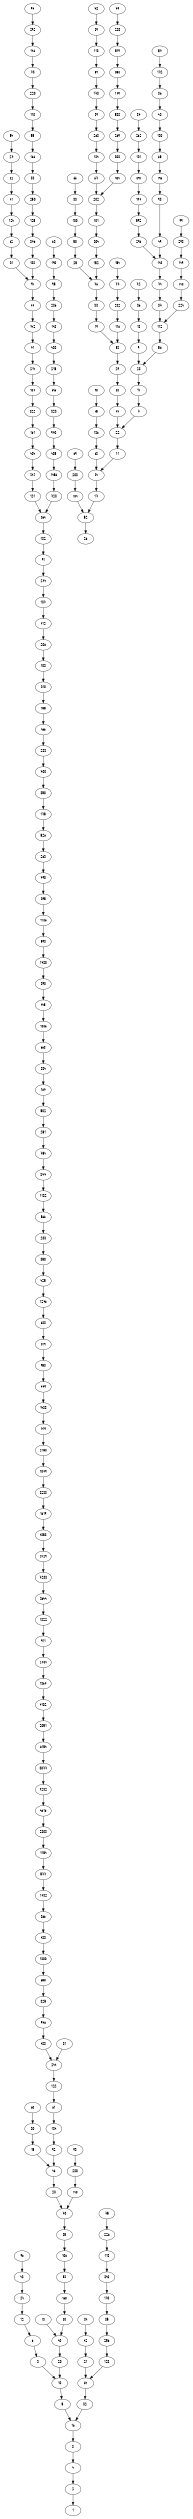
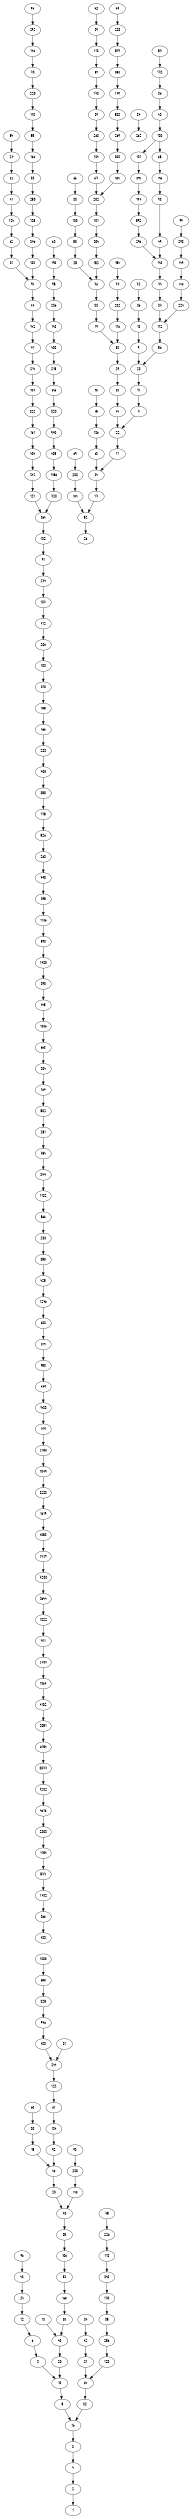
edge "262" -> "131": now "130" -> "131"
edge "433" -> "1300": removed
